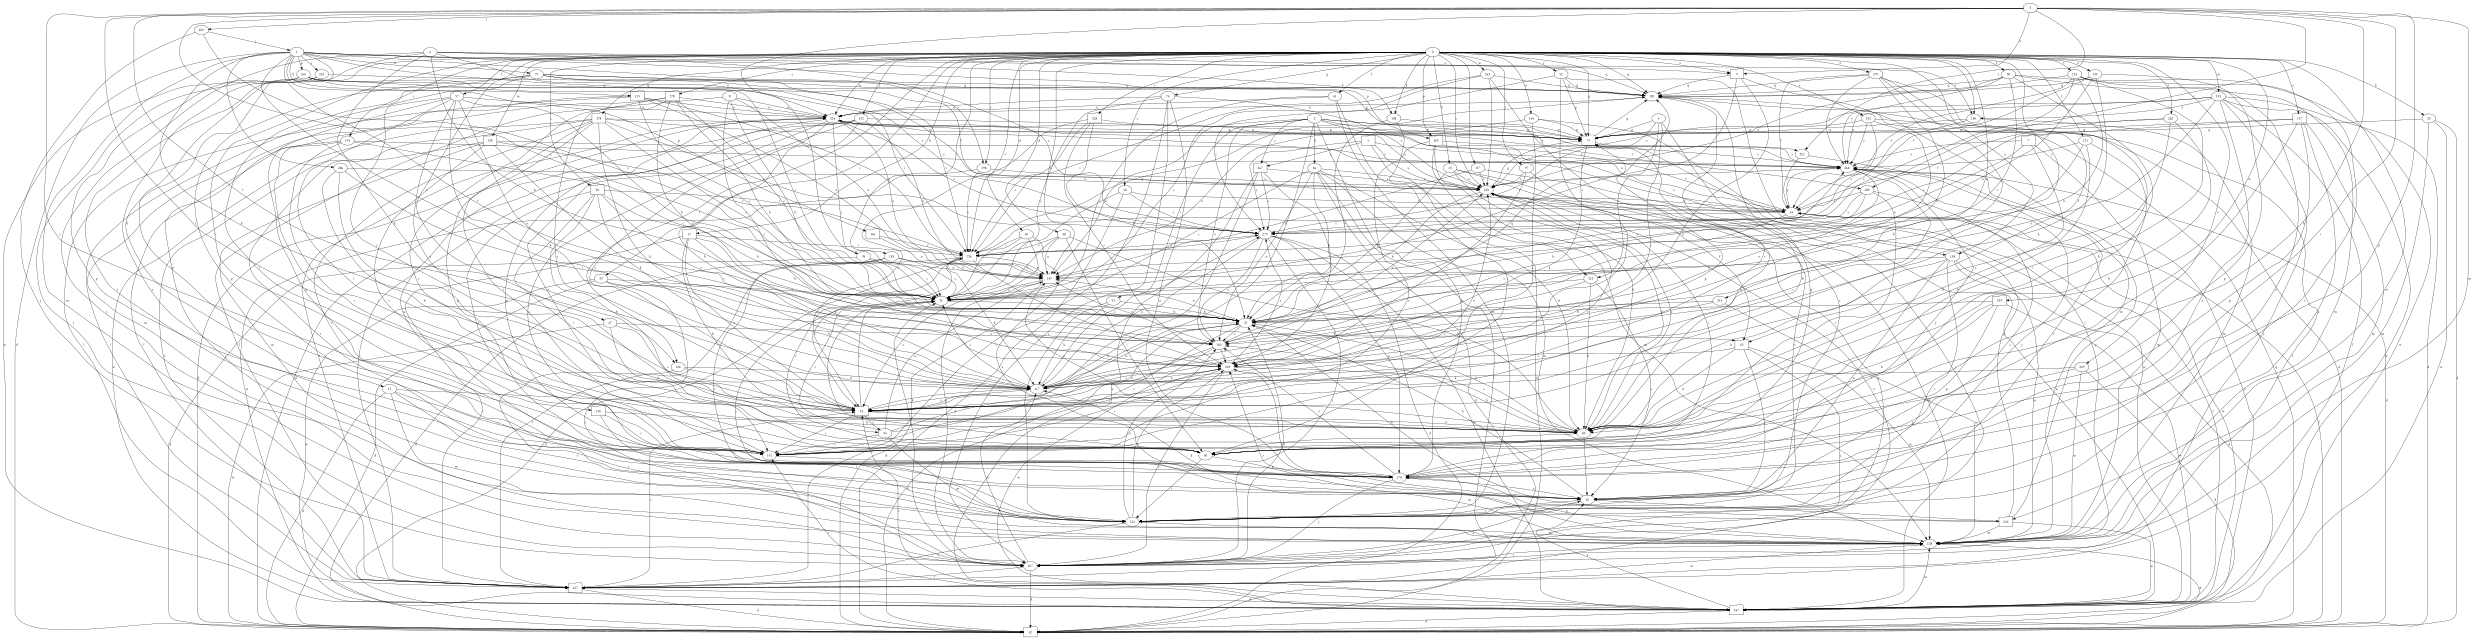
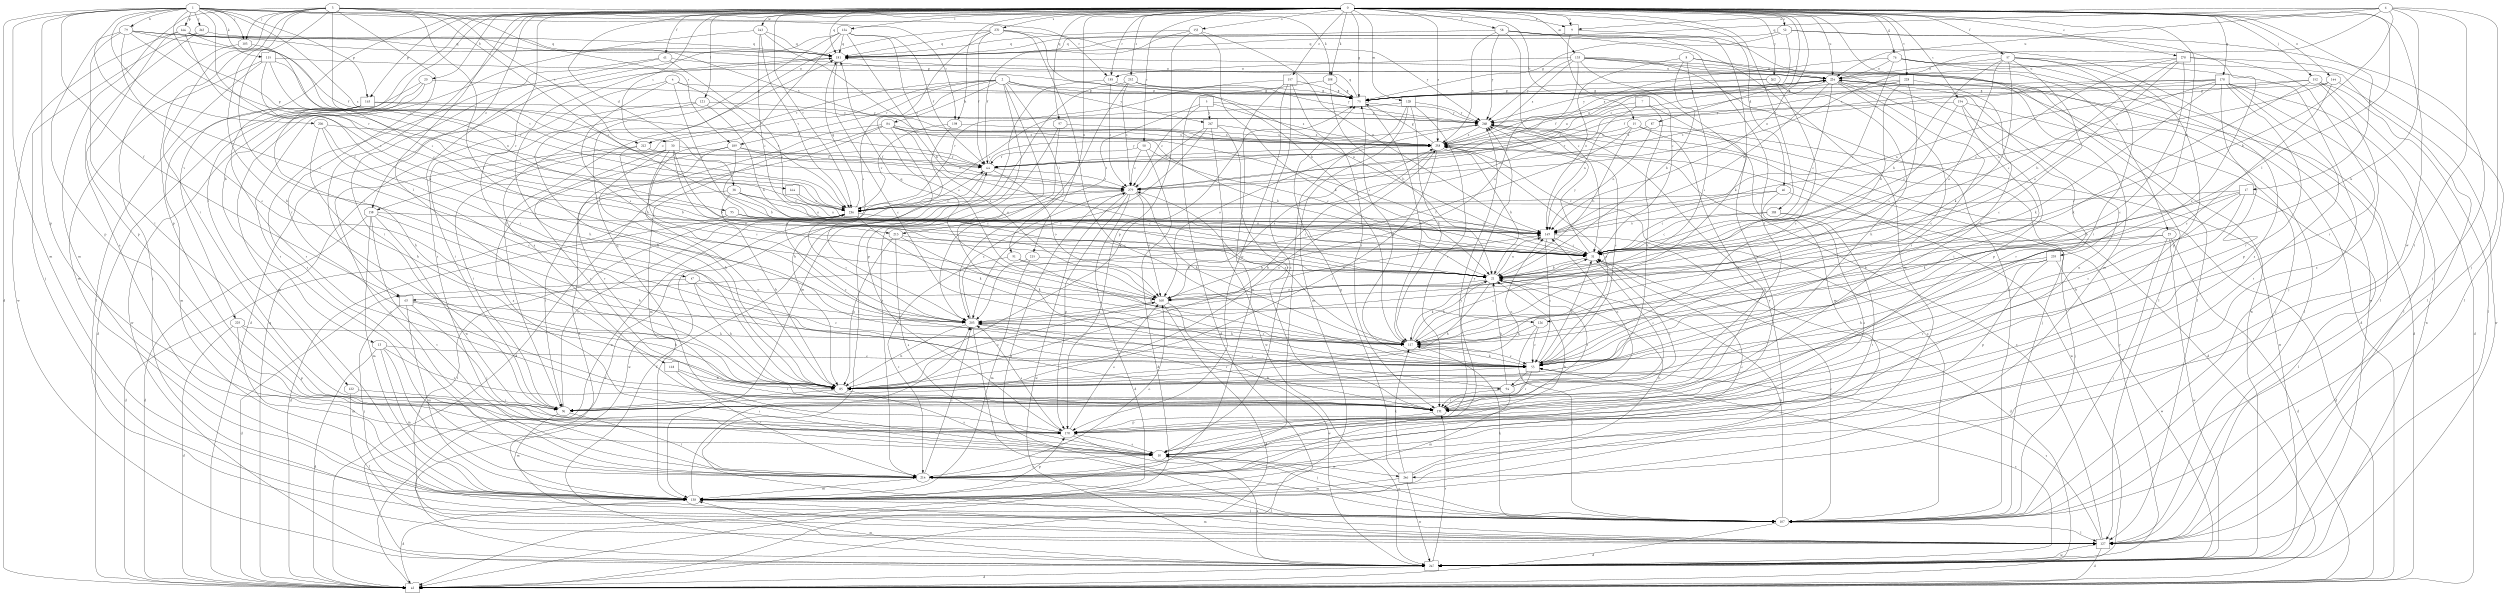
edge "103" -> "1": reversed
edge "212" -> "21": added, label "b"
node "122": added
